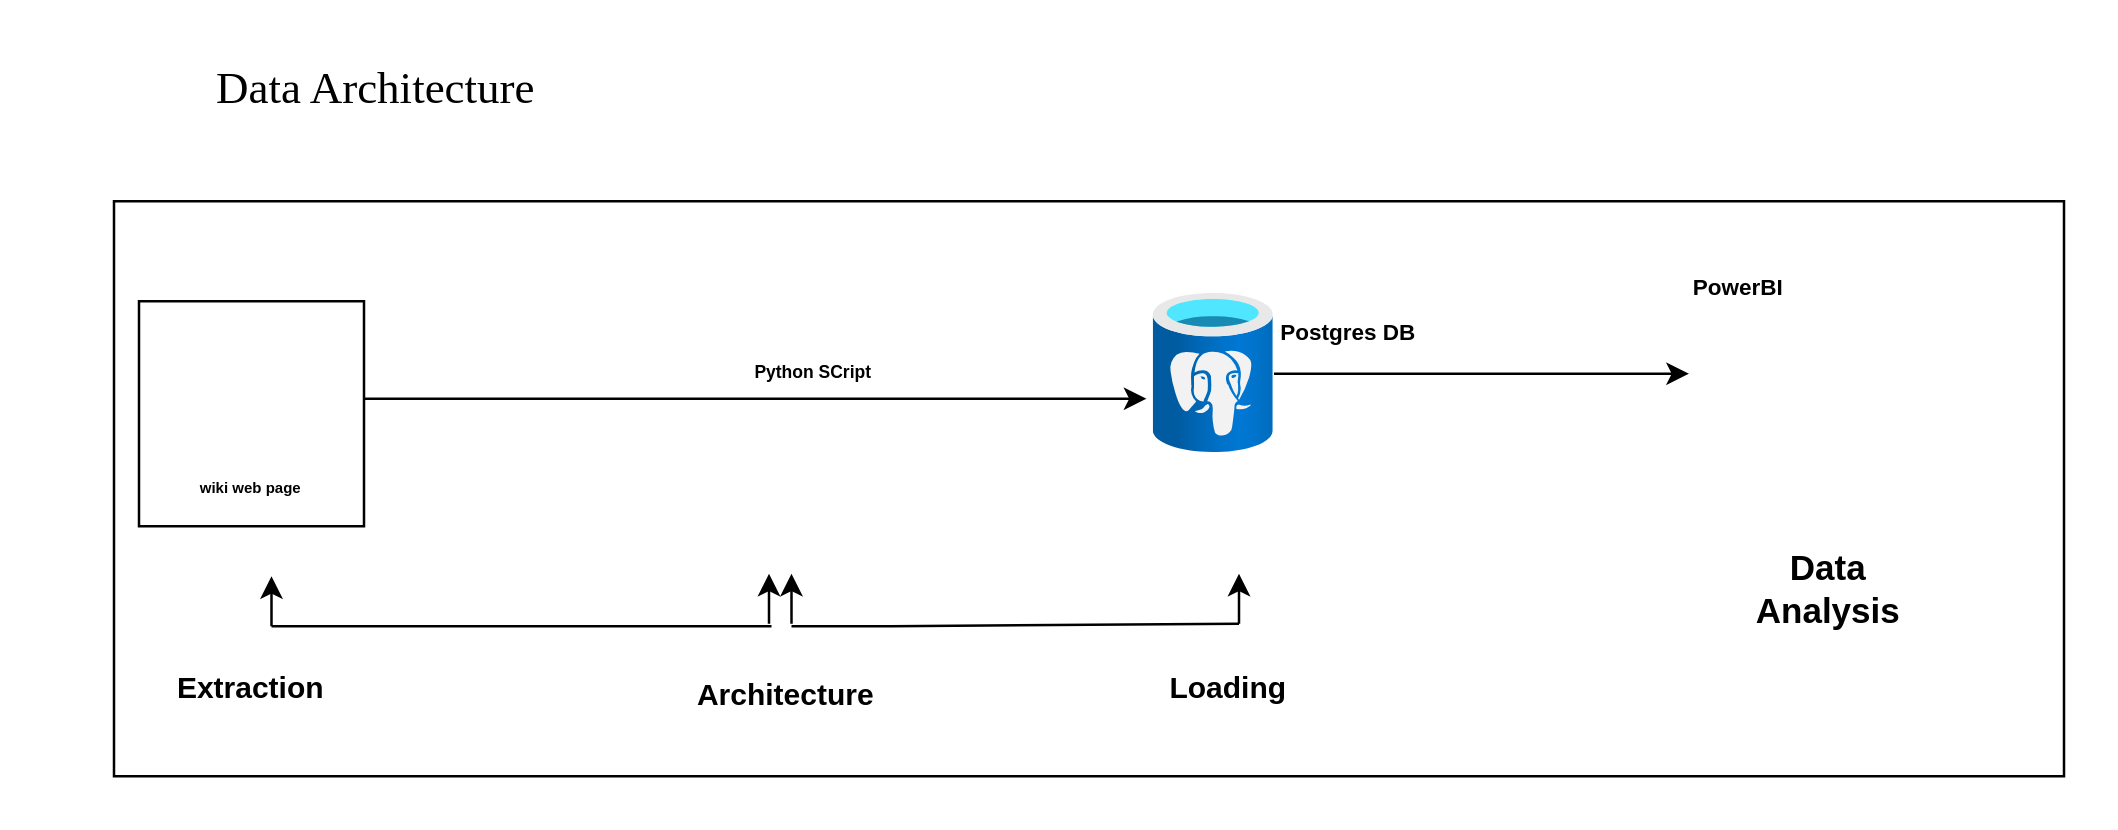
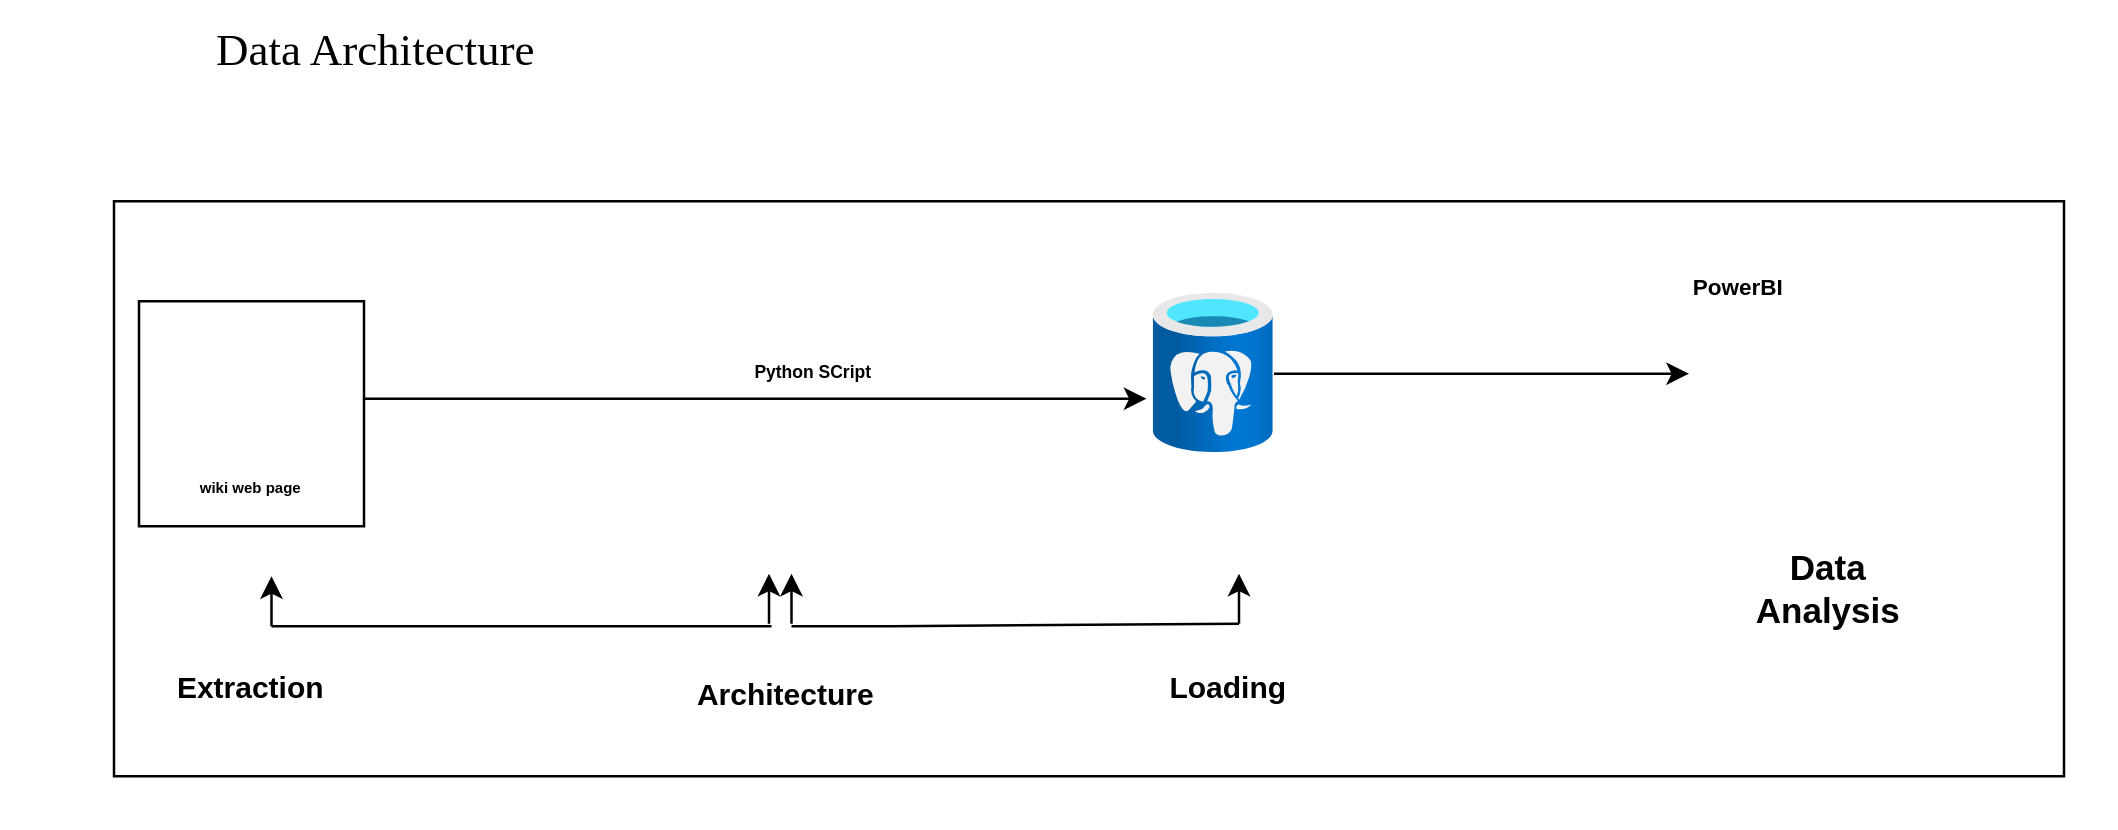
node "Data Architecture": moved (376, 89) -> (376, 51)
node "Postgres DB": removed
